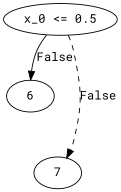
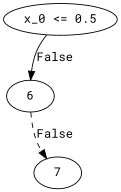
edge "x_0 <= 0.5" -> "7": now "6" -> "7"
